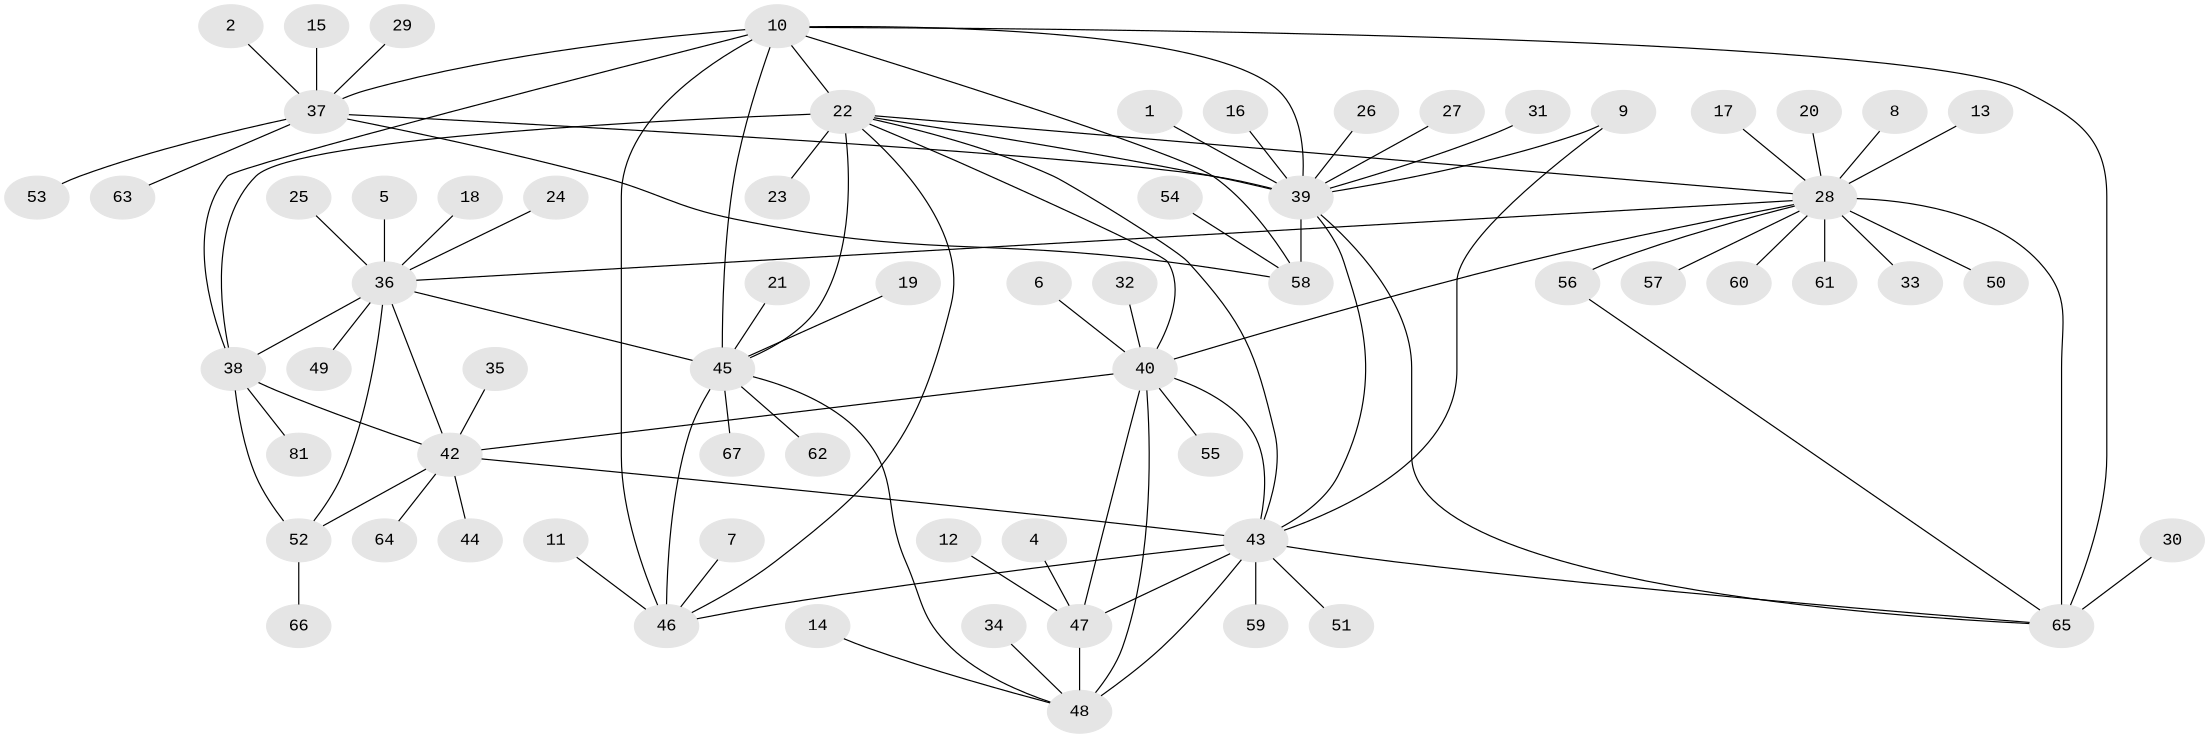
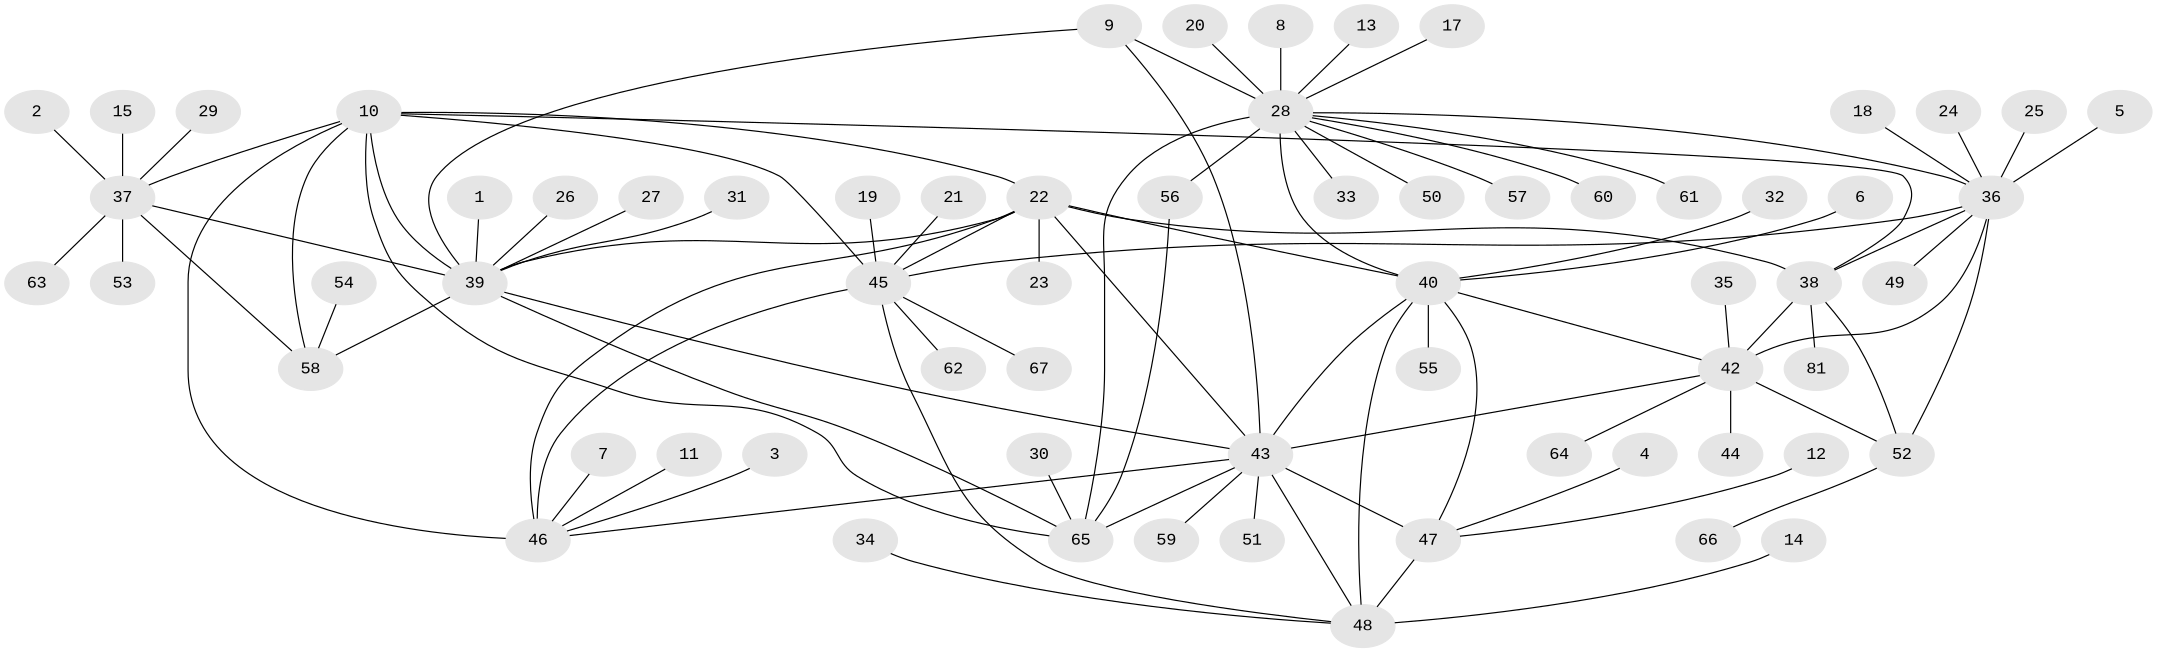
node "16": removed
edge "22" -- "28": now "9" -- "28"
node "3": added
